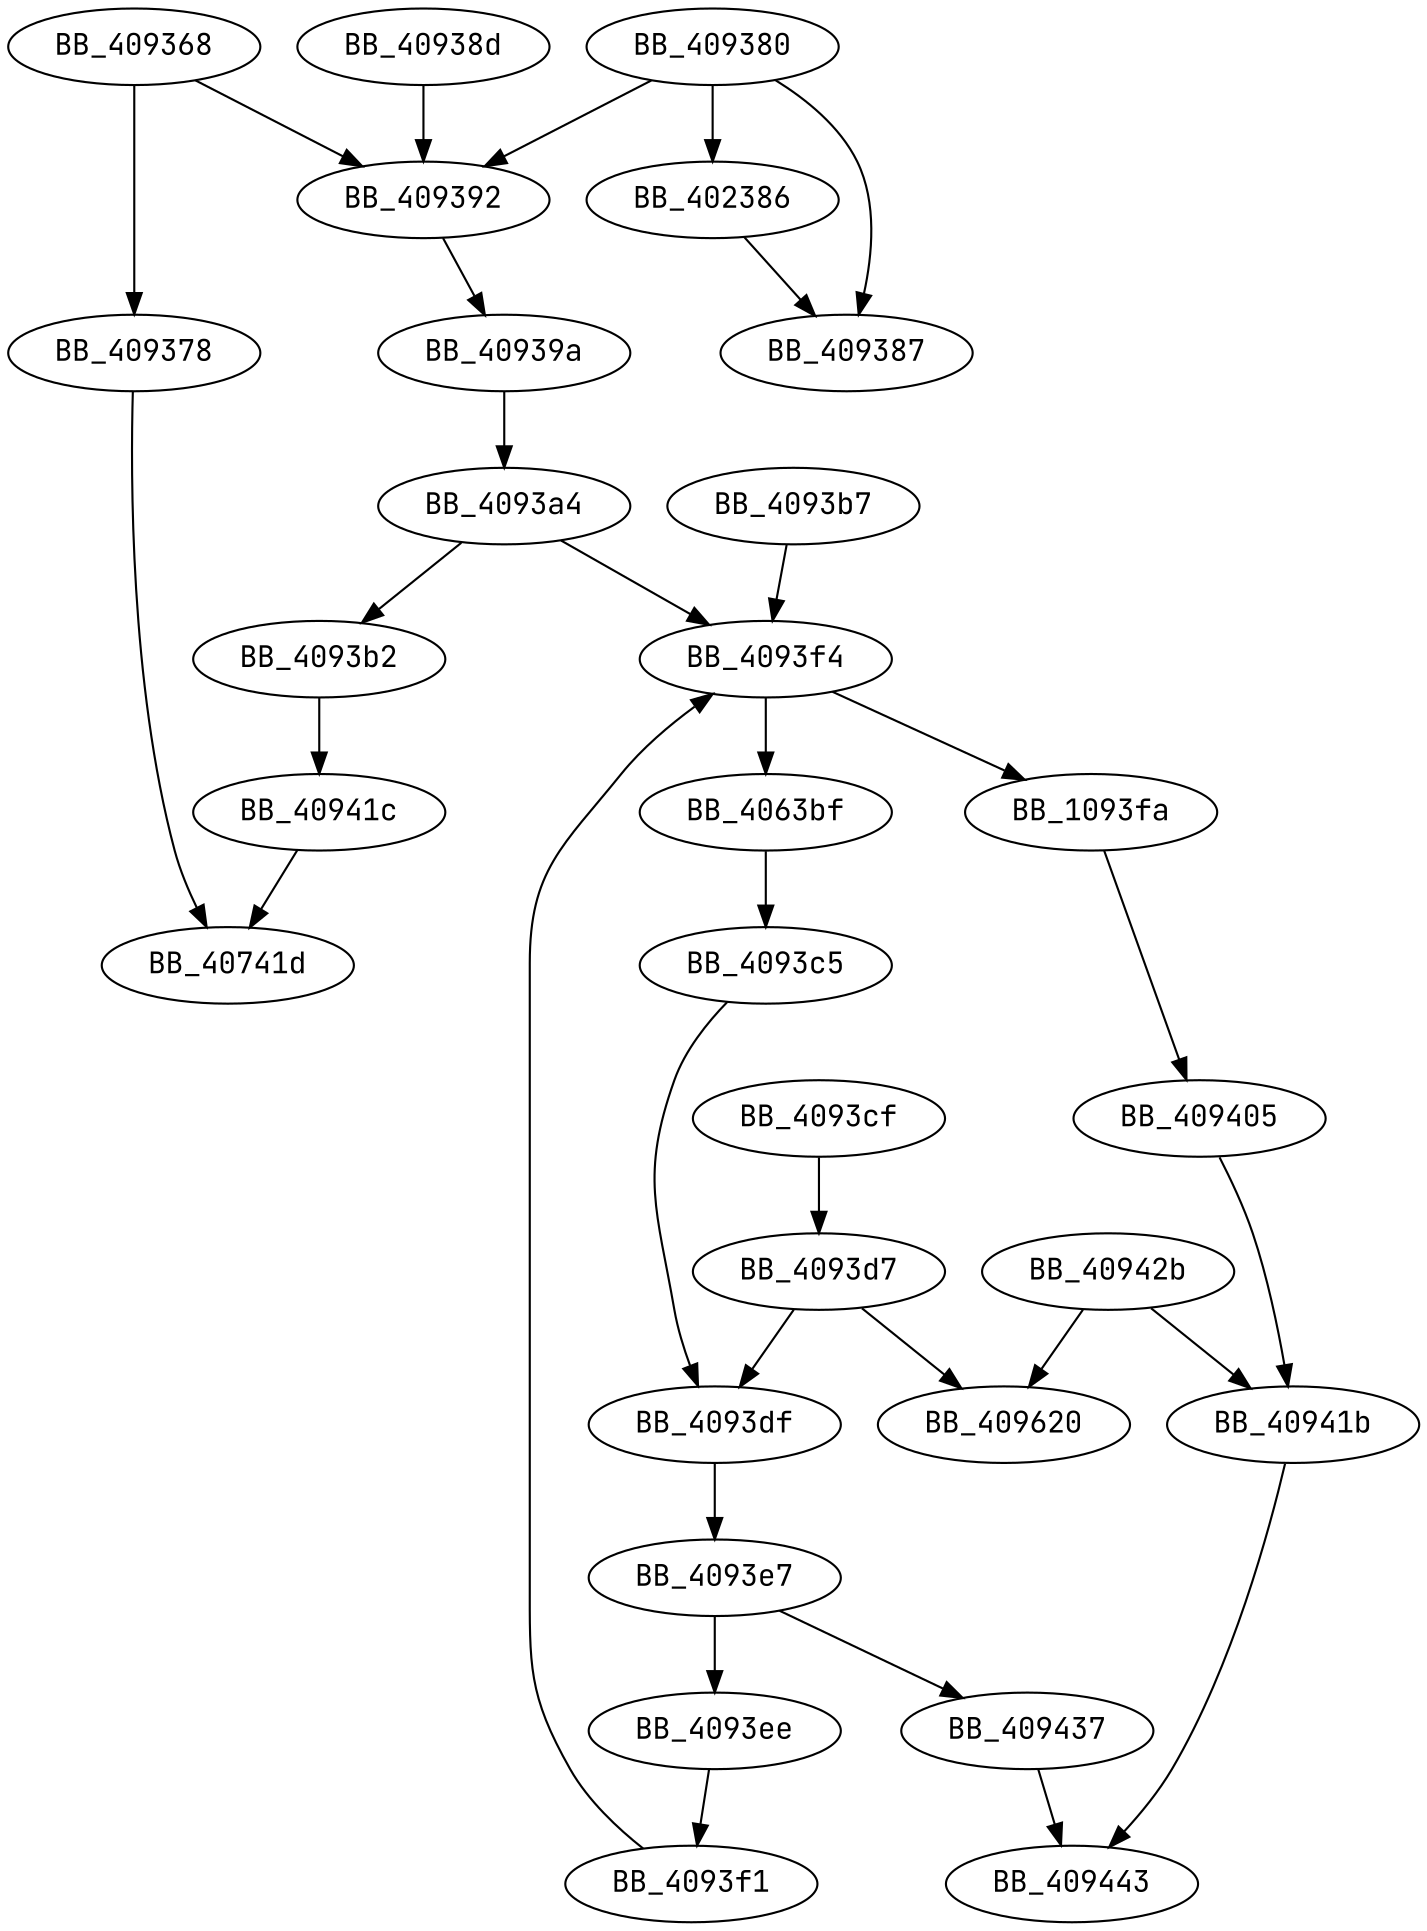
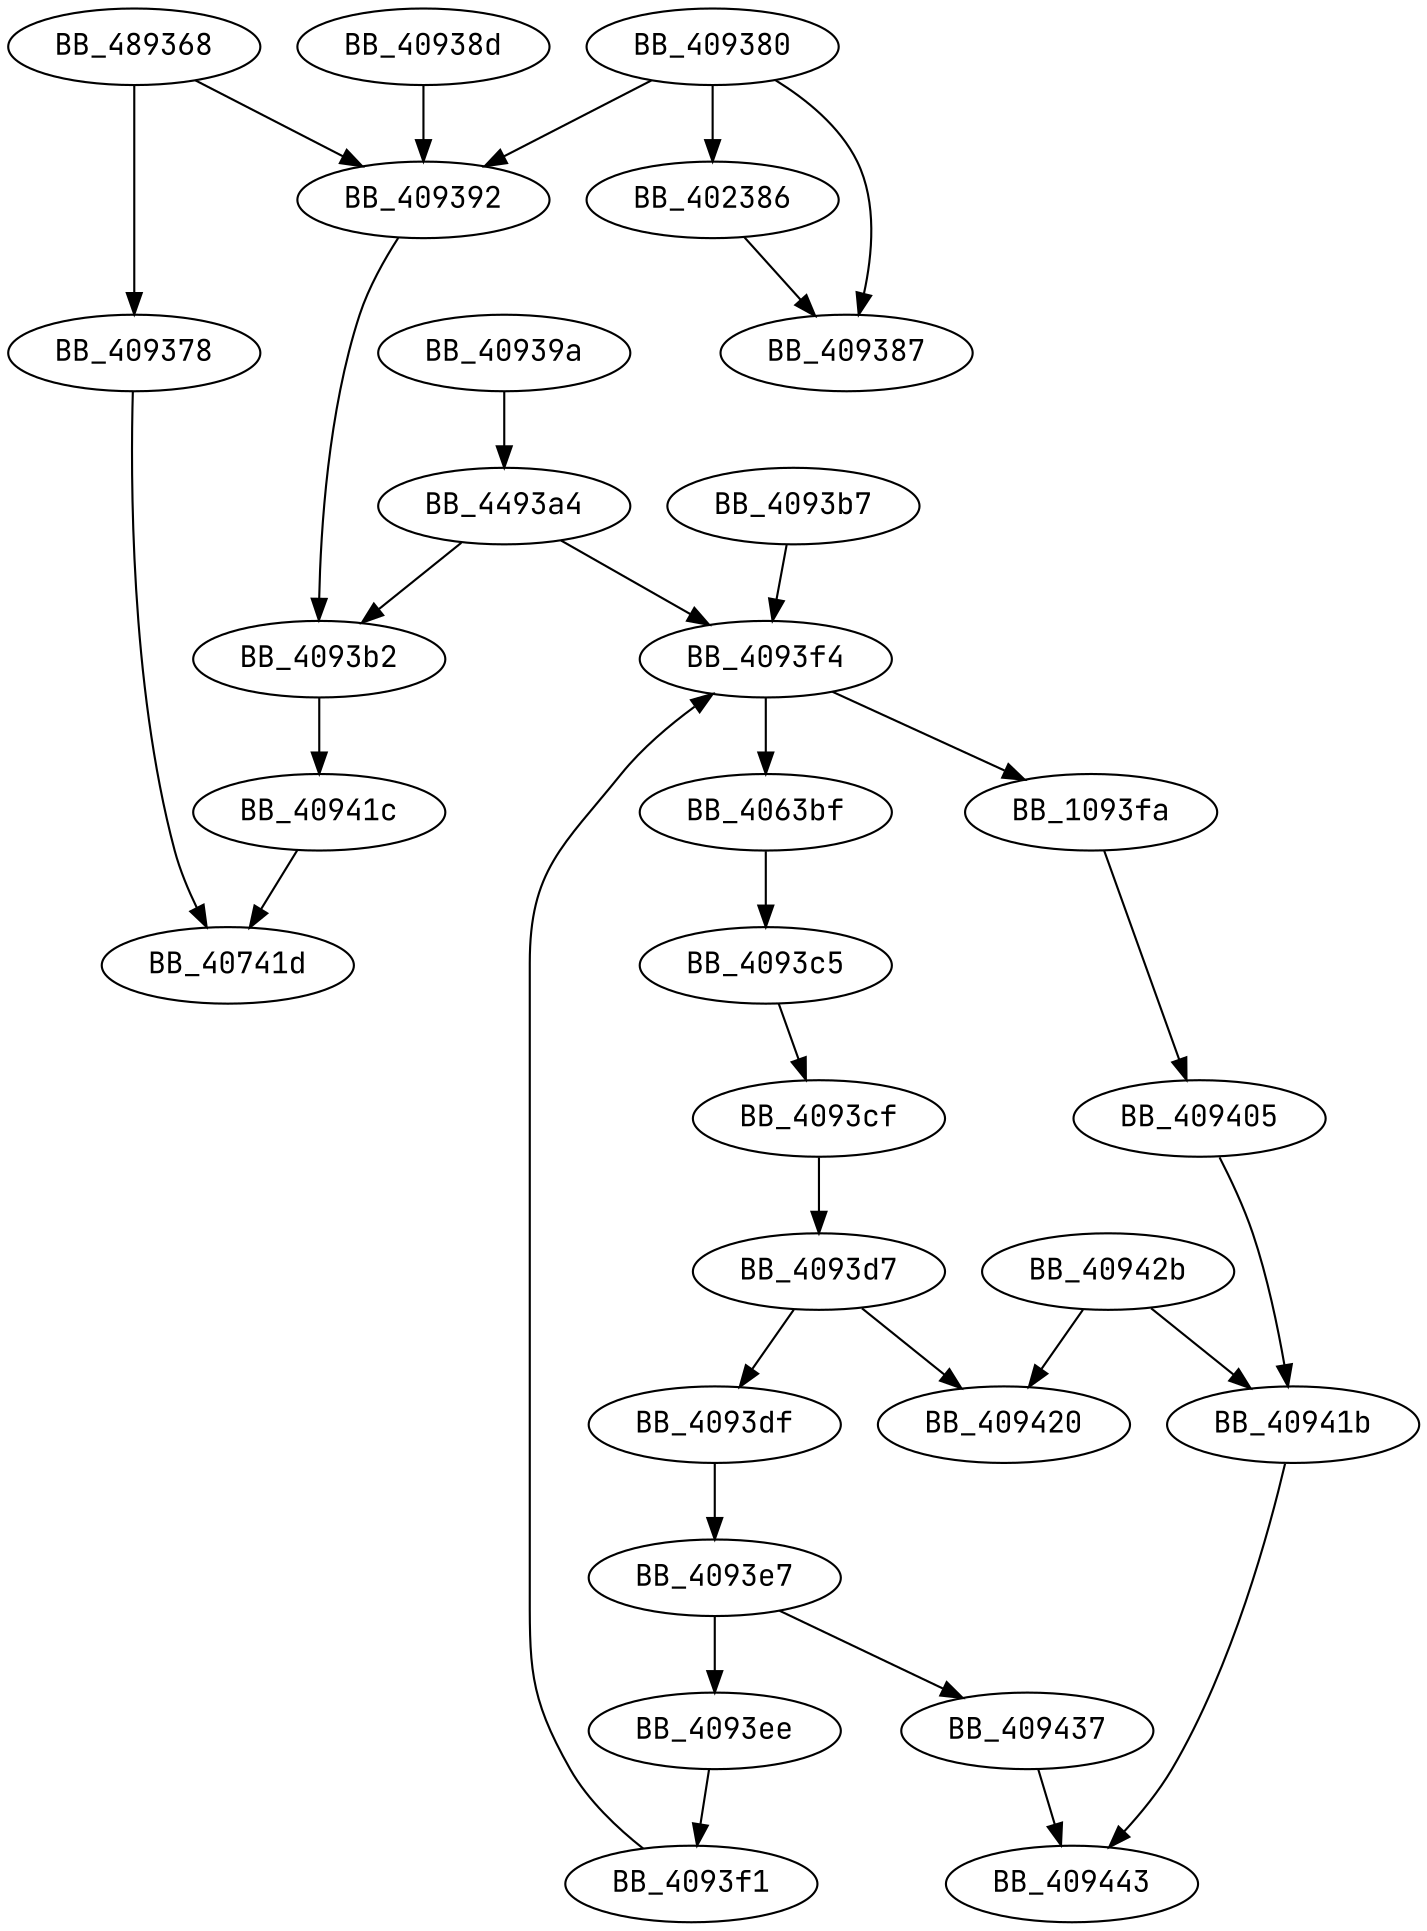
node "BB_409368": label "BB_409368" -> "BB_489368"
edge "BB_409392" -> "BB_40939a": now "BB_409392" -> "BB_4093b2"
node "BB_4093a4": label "BB_4093a4" -> "BB_4493a4"
edge "BB_4093c5" -> "BB_4093df": now "BB_4093c5" -> "BB_4093cf"
node "BB_409620": label "BB_409620" -> "BB_409420"
